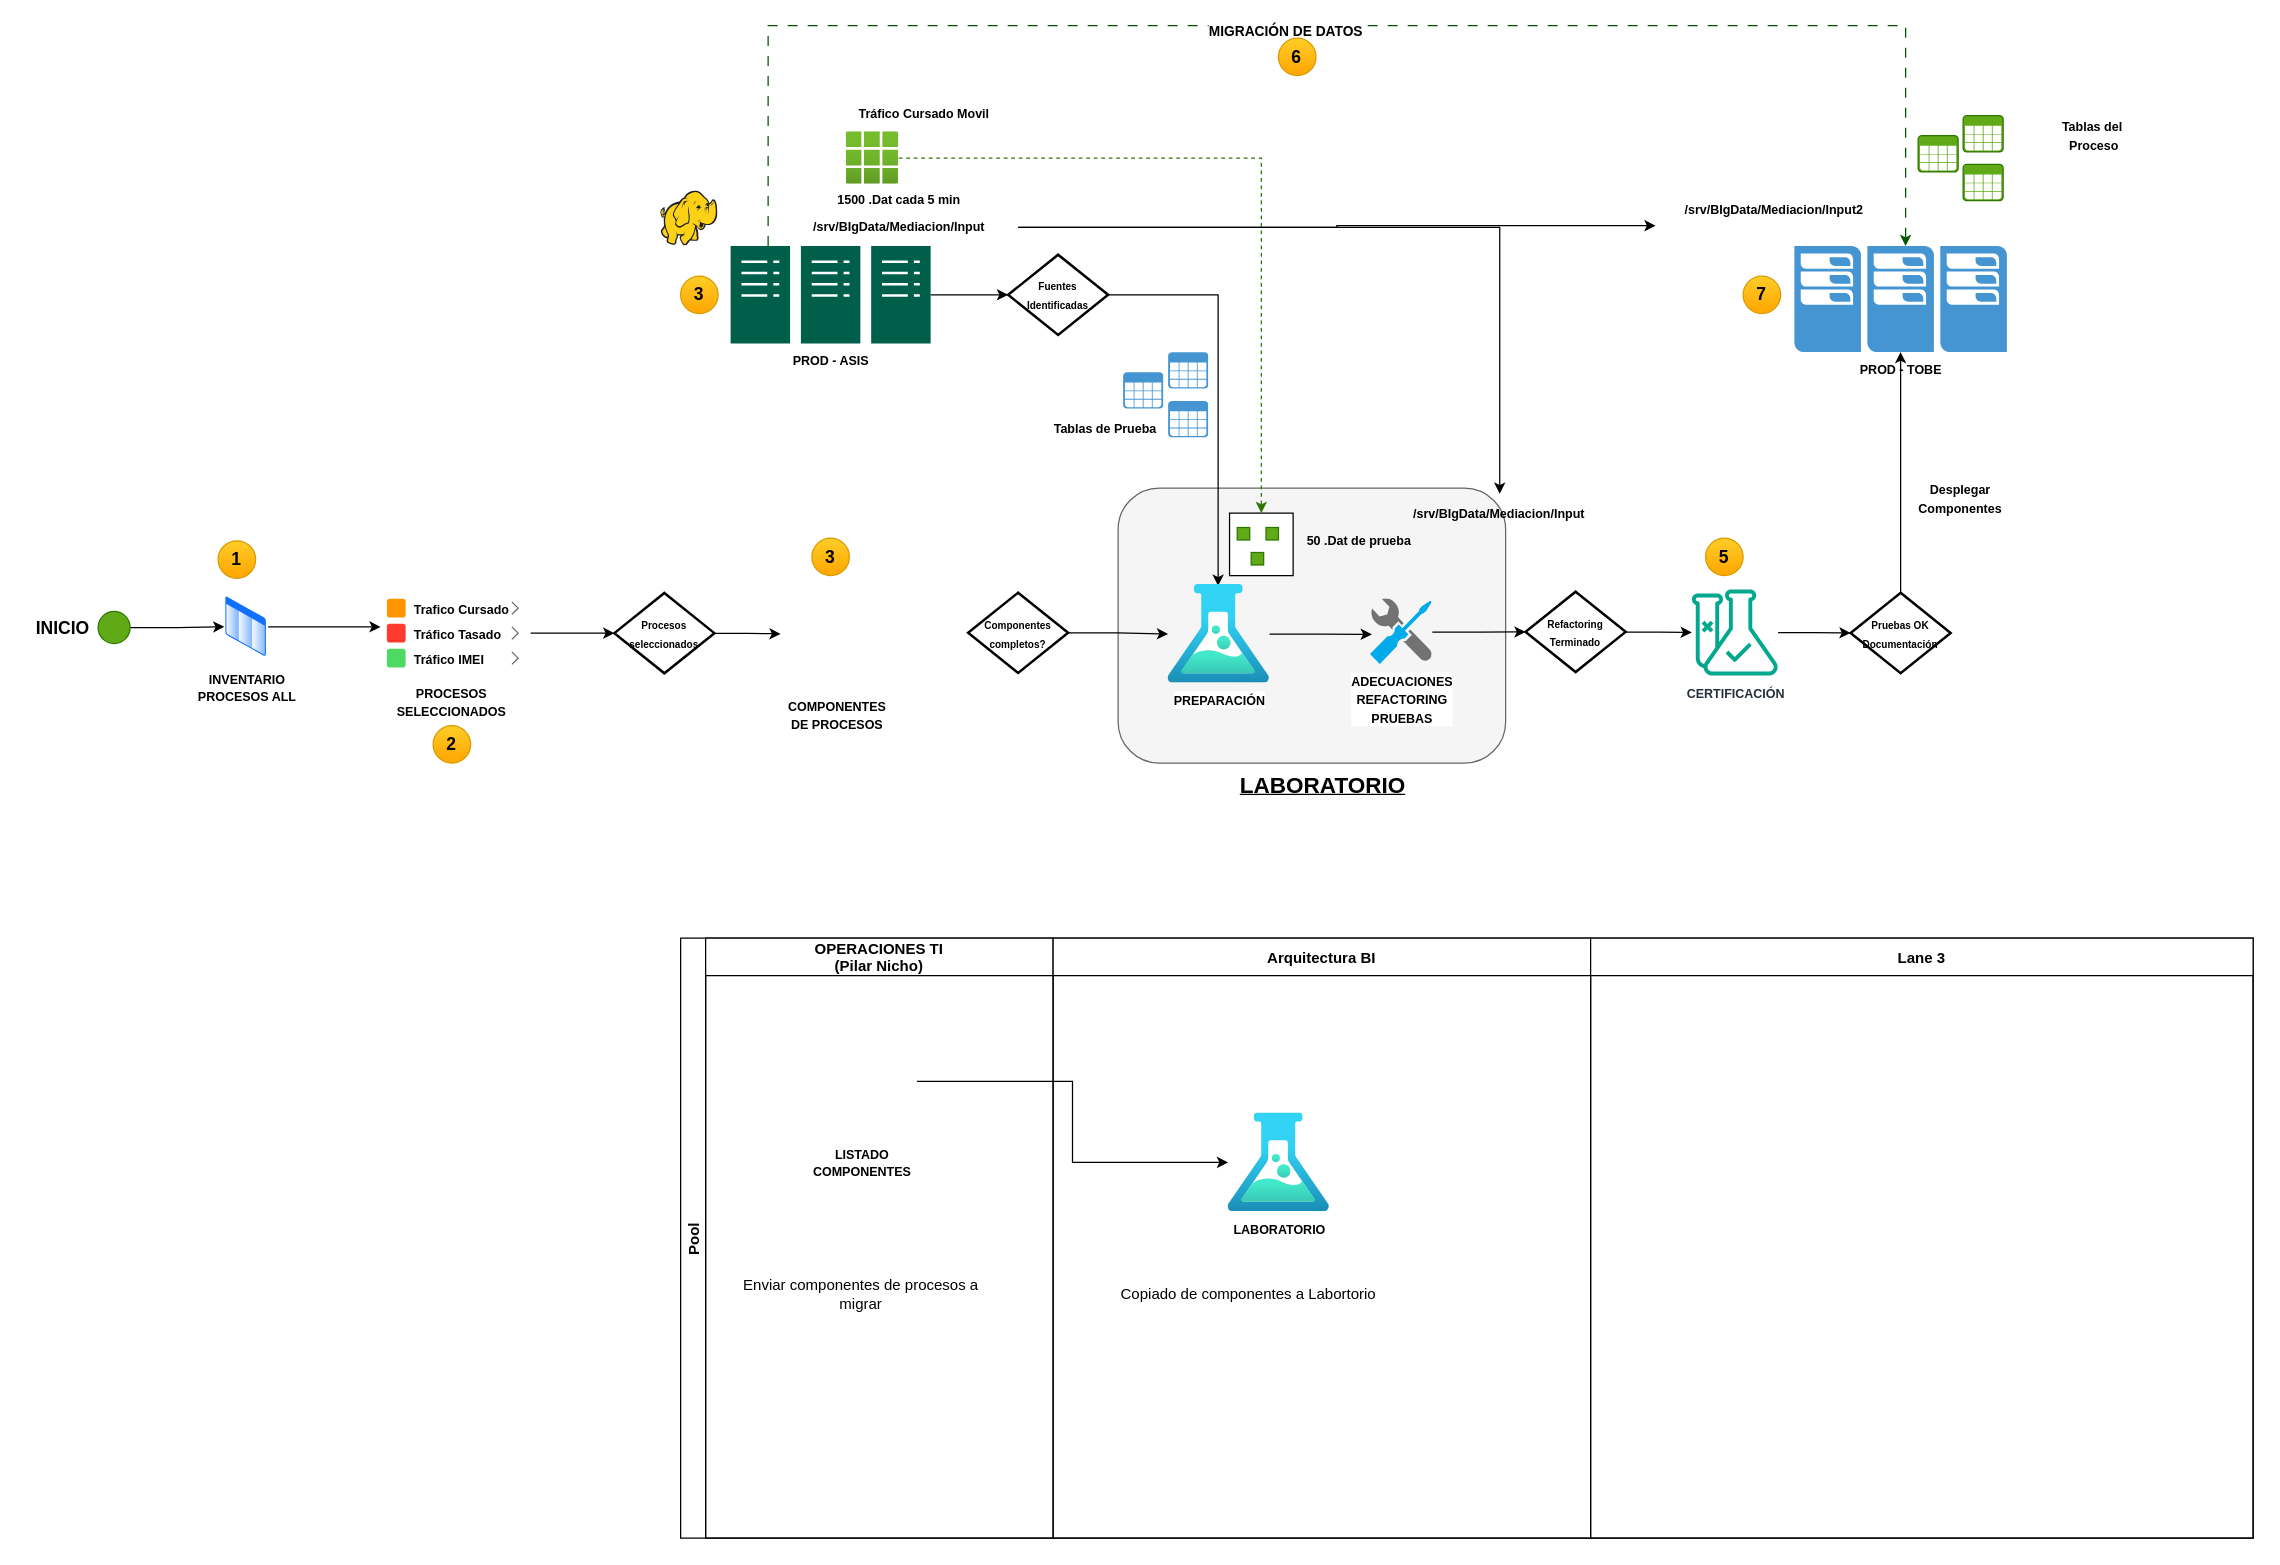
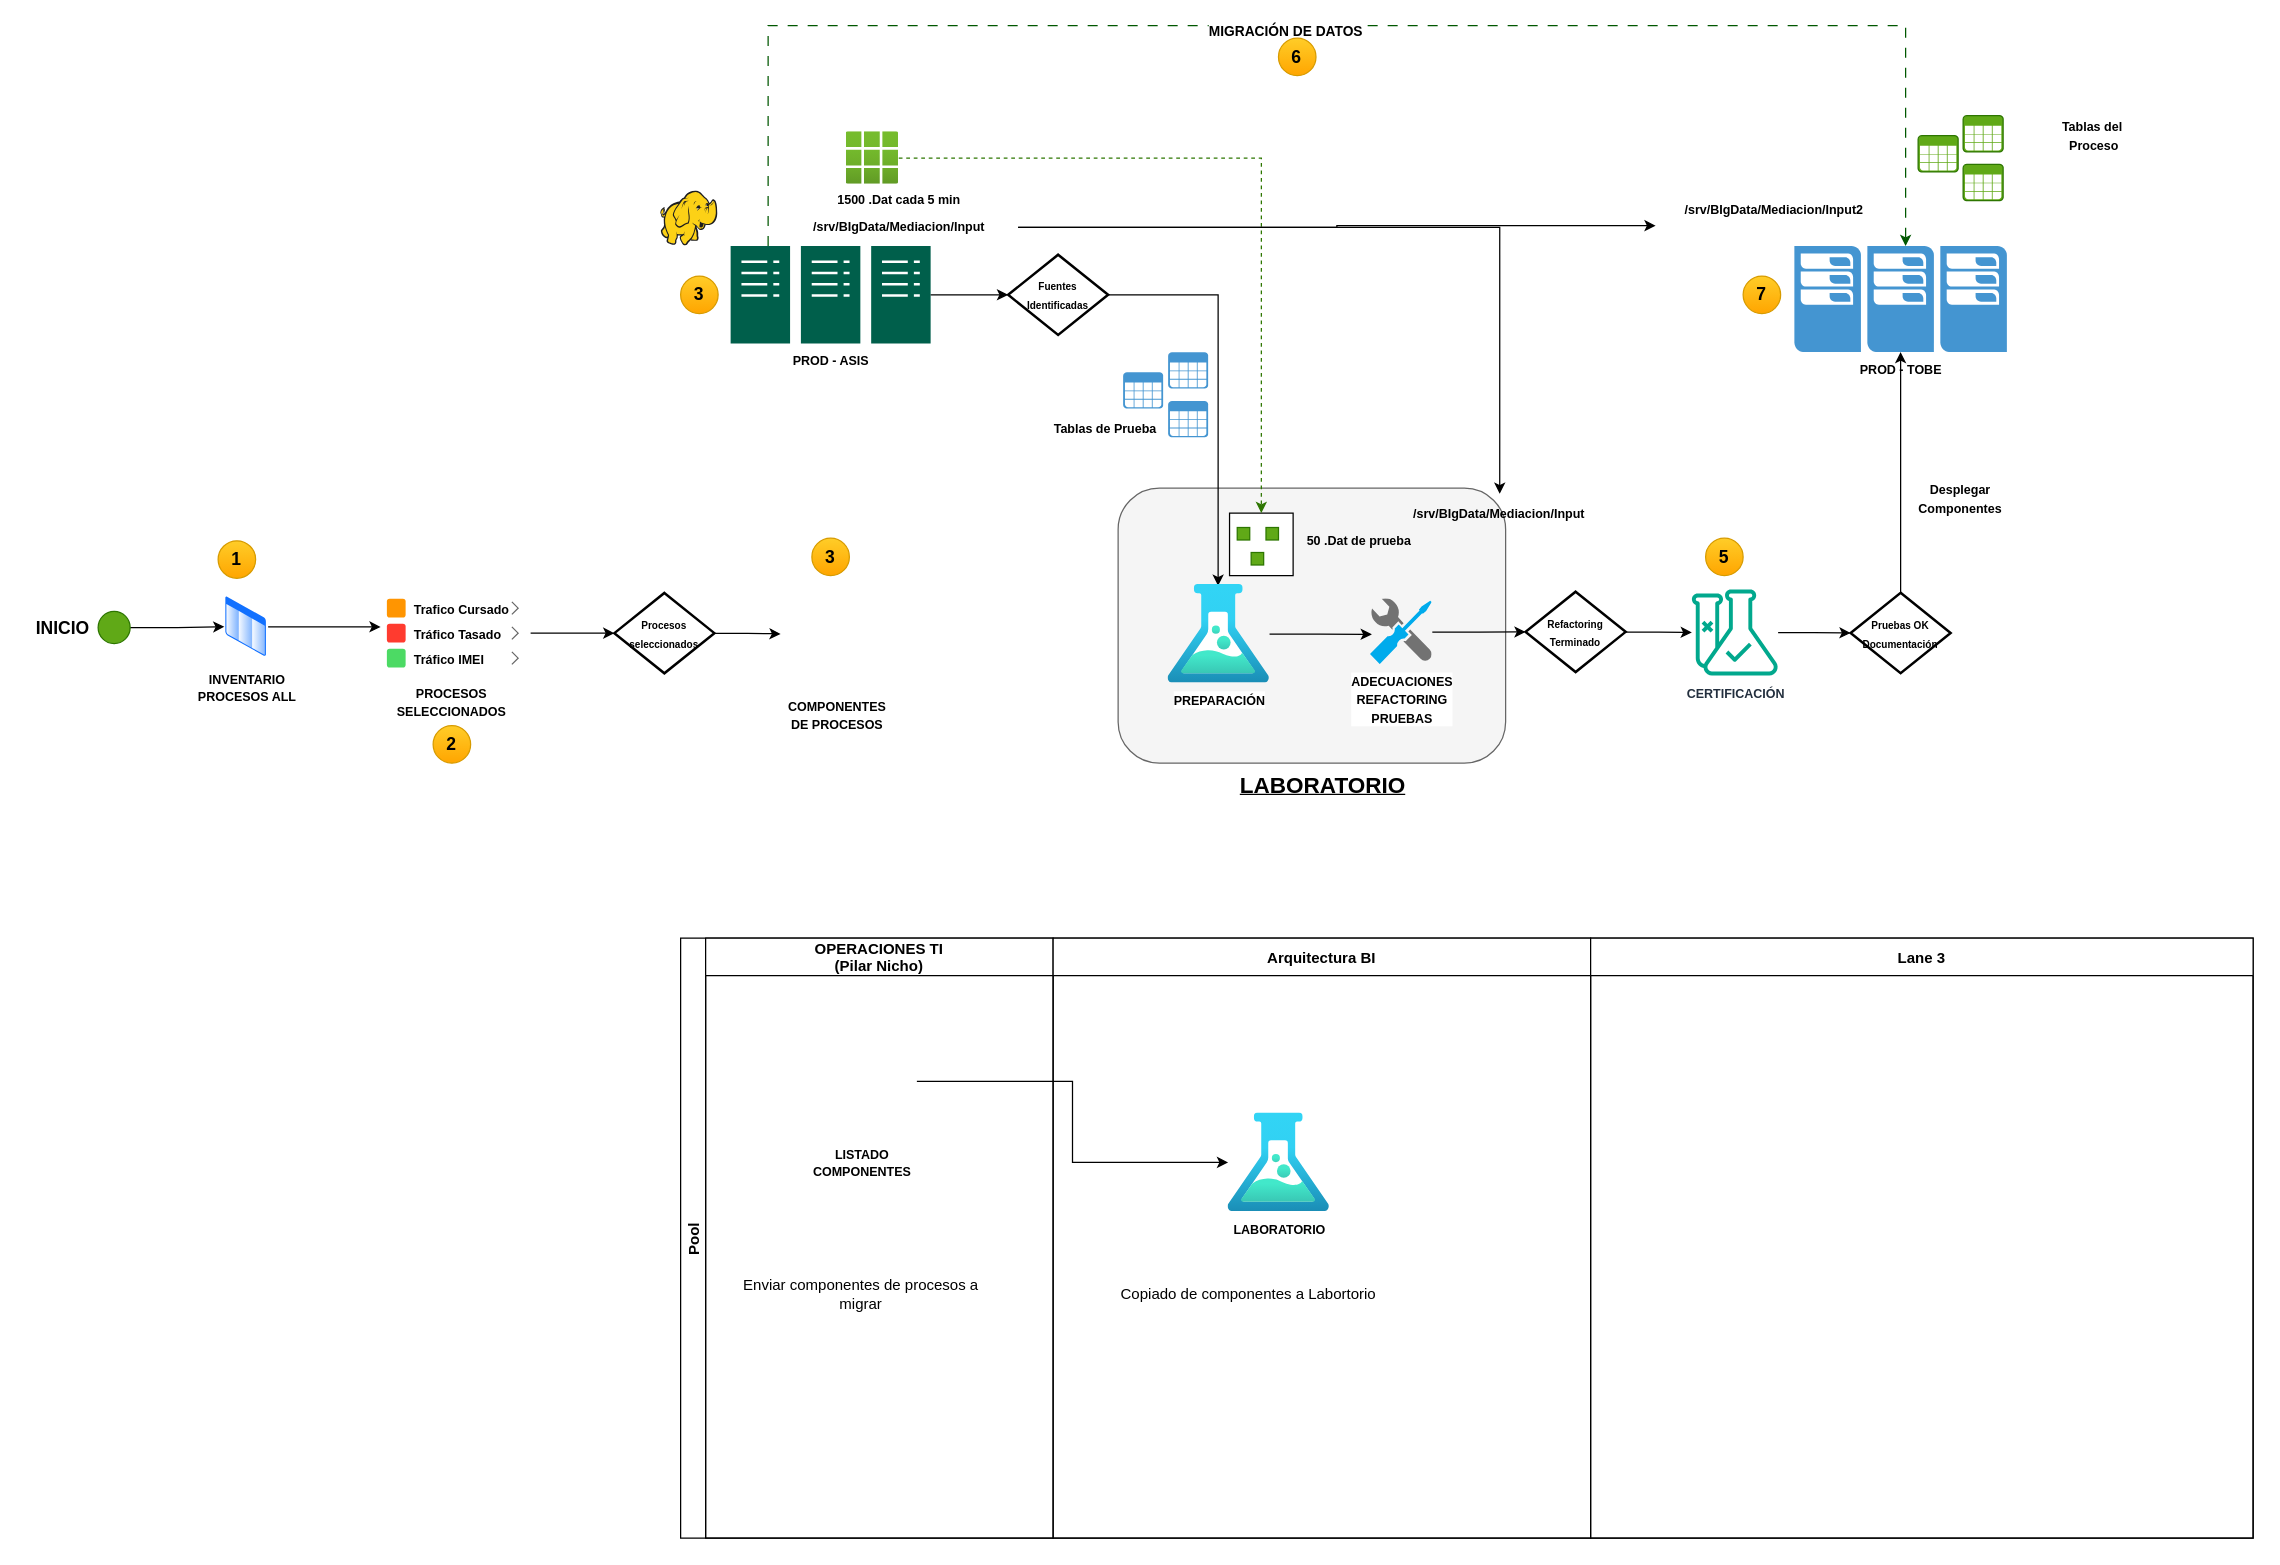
node "Tráfico Cursado Movil": removed
node "Componentes completos?": removed
edge "Componentes completos?" -> "PREPARACIÓN": removed
